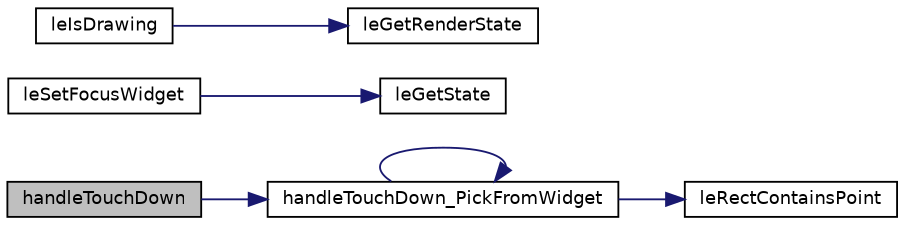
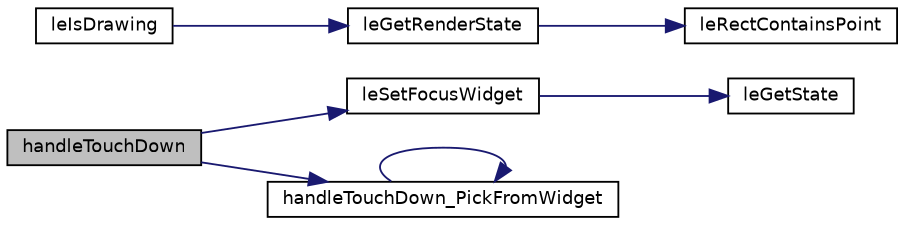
edge "handleTouchDown" -> "leSetFocusWidget": added
edge "handleTouchDown_PickFromWidget" -> "leRectContainsPoint": now "leGetRenderState" -> "leRectContainsPoint"
